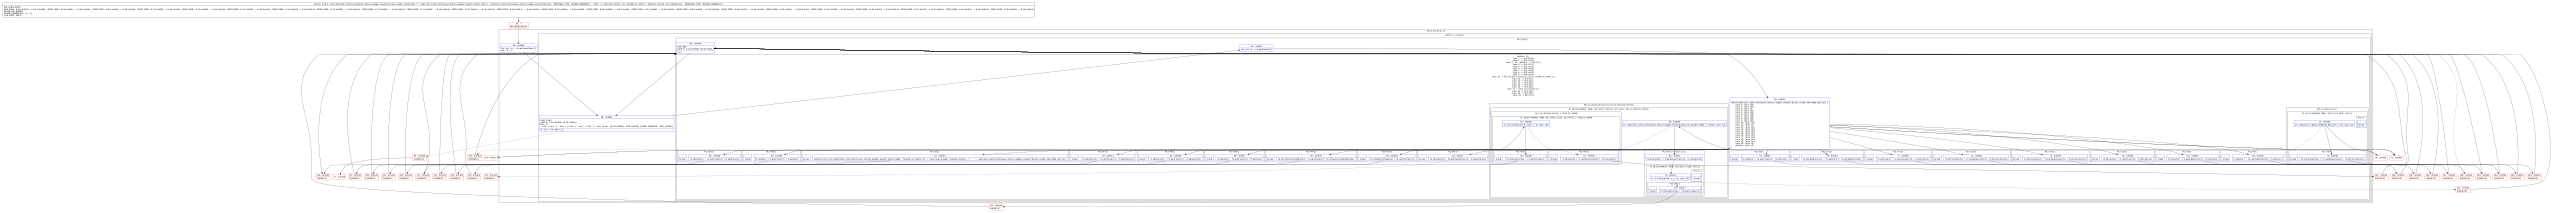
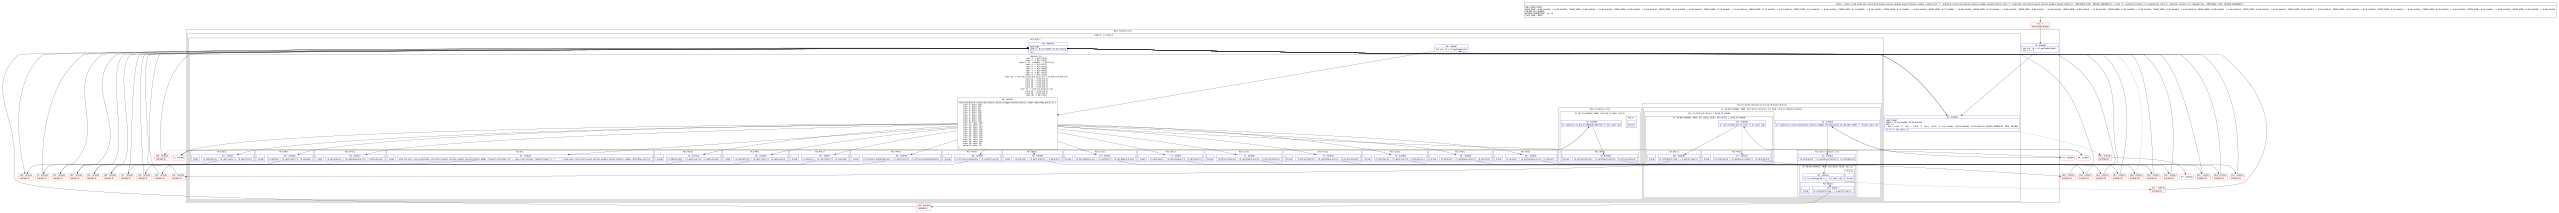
edge "121: 0x0144" -> "96: 0x0144": added
edge "72: 0x0069" -> "71: 0x0065": reversed
